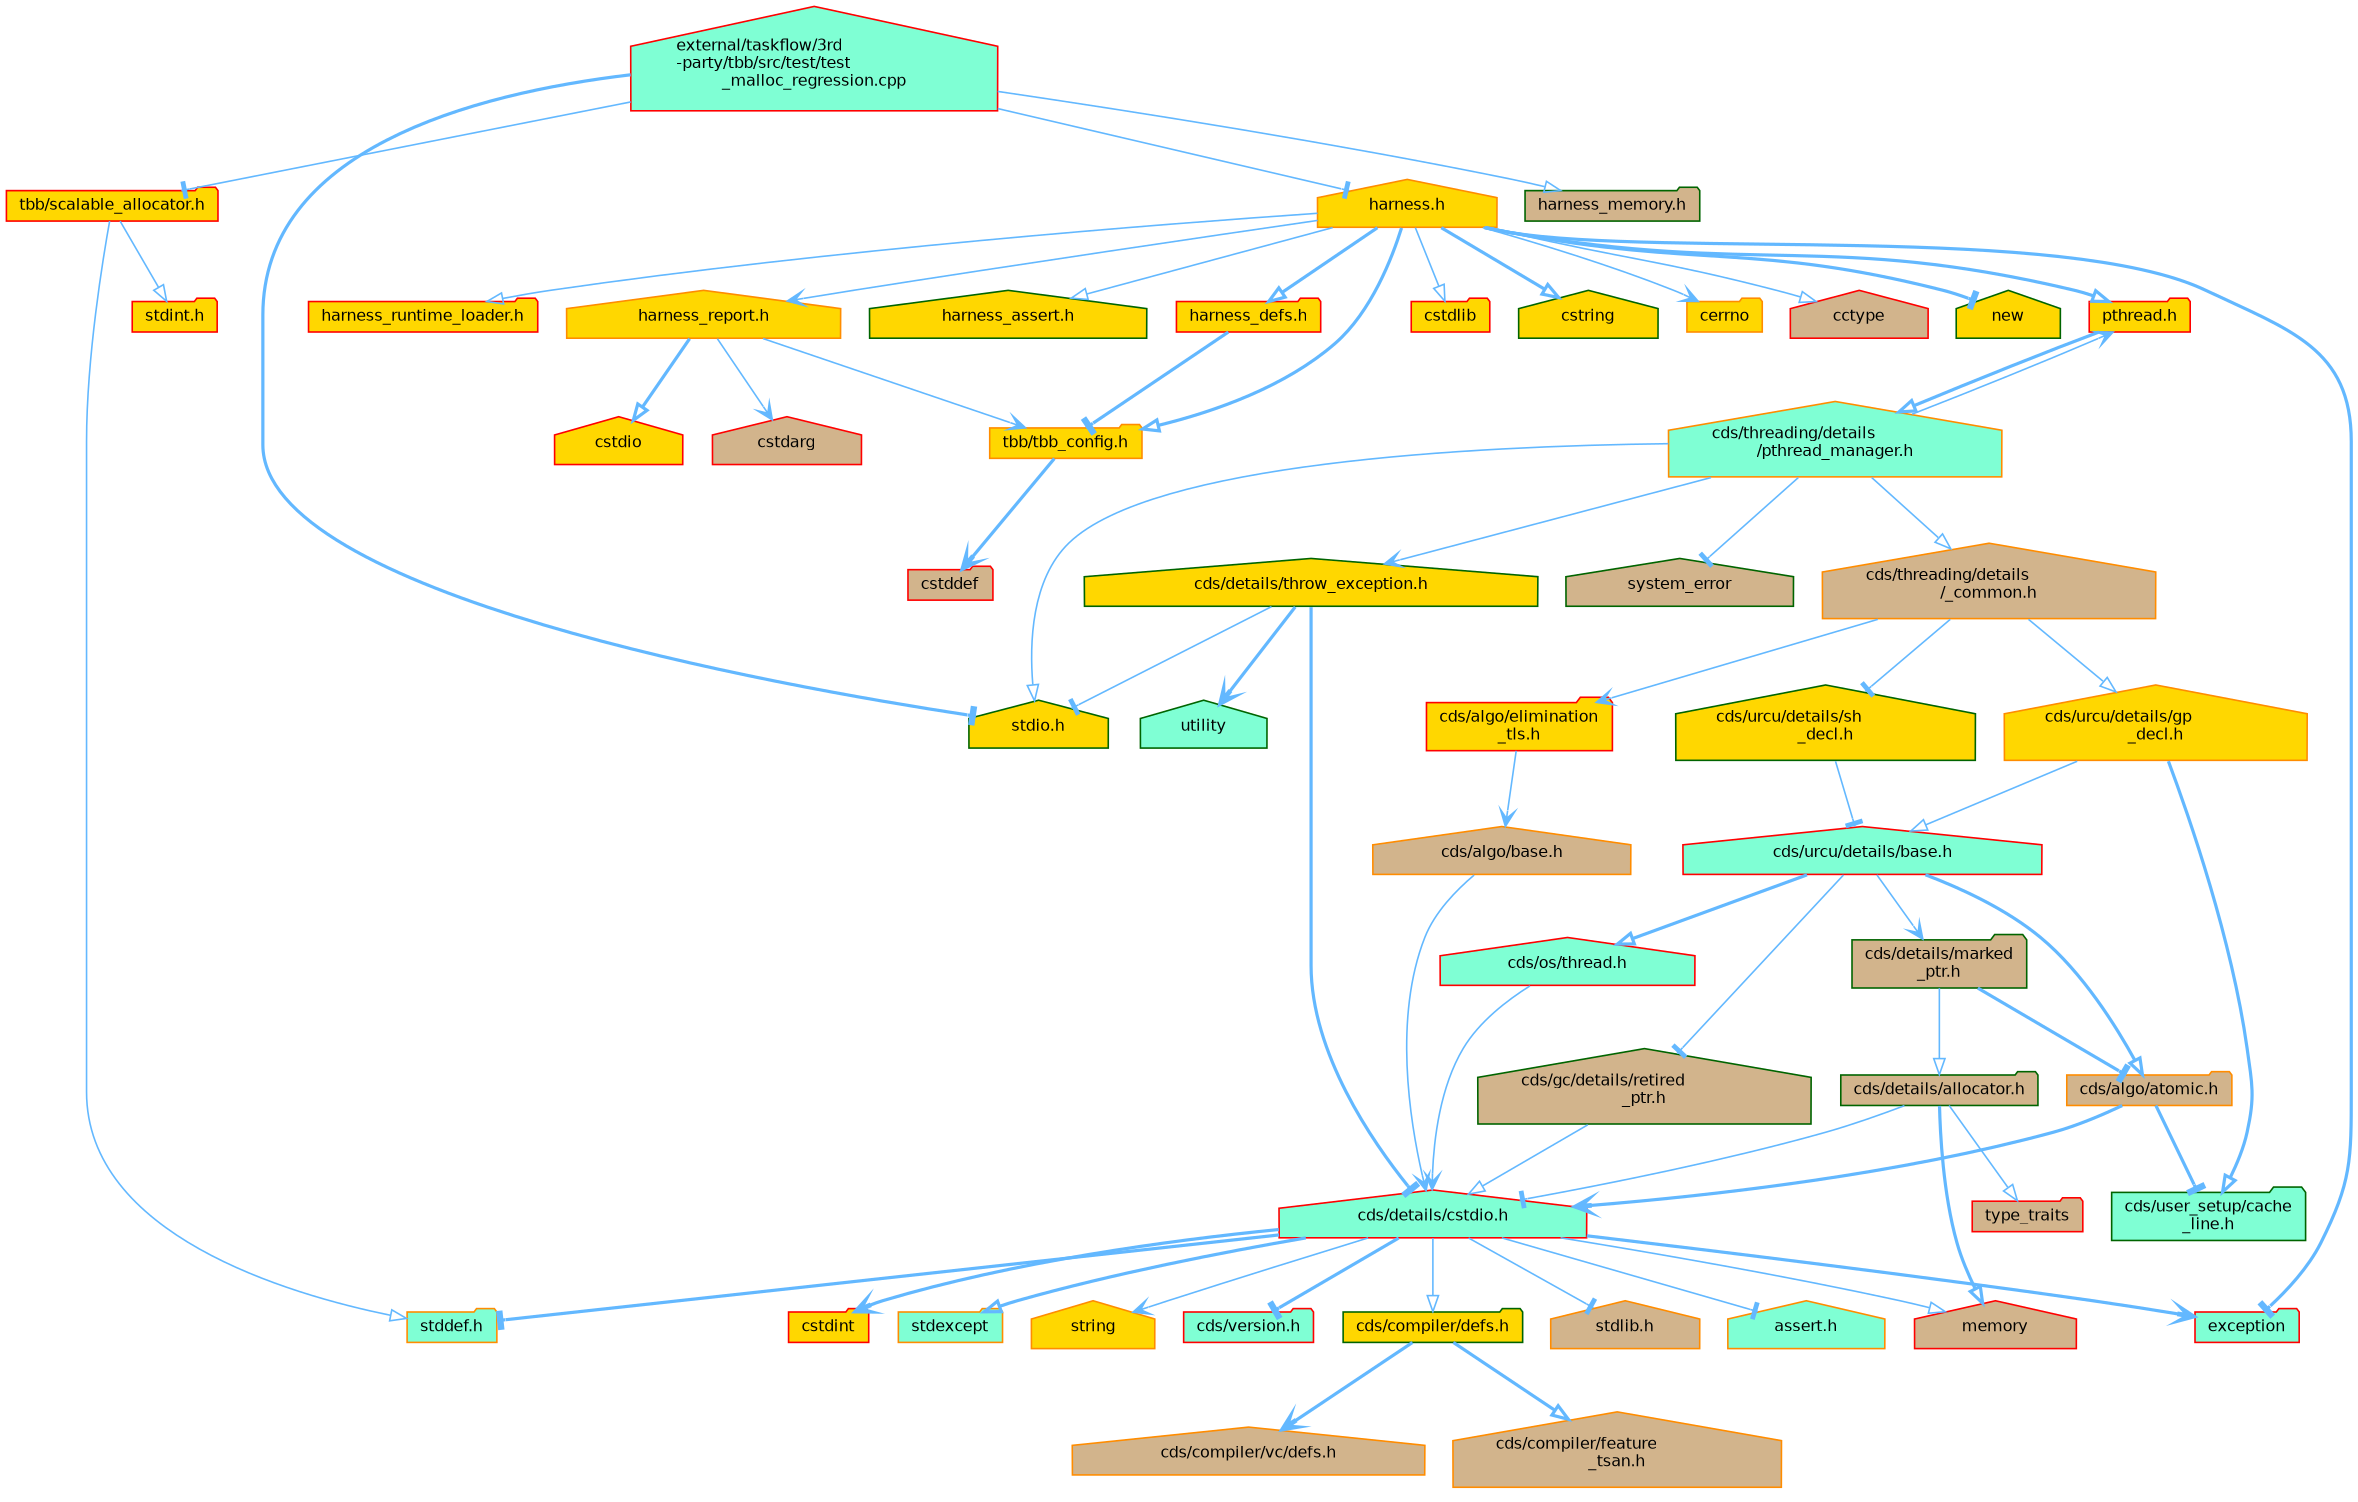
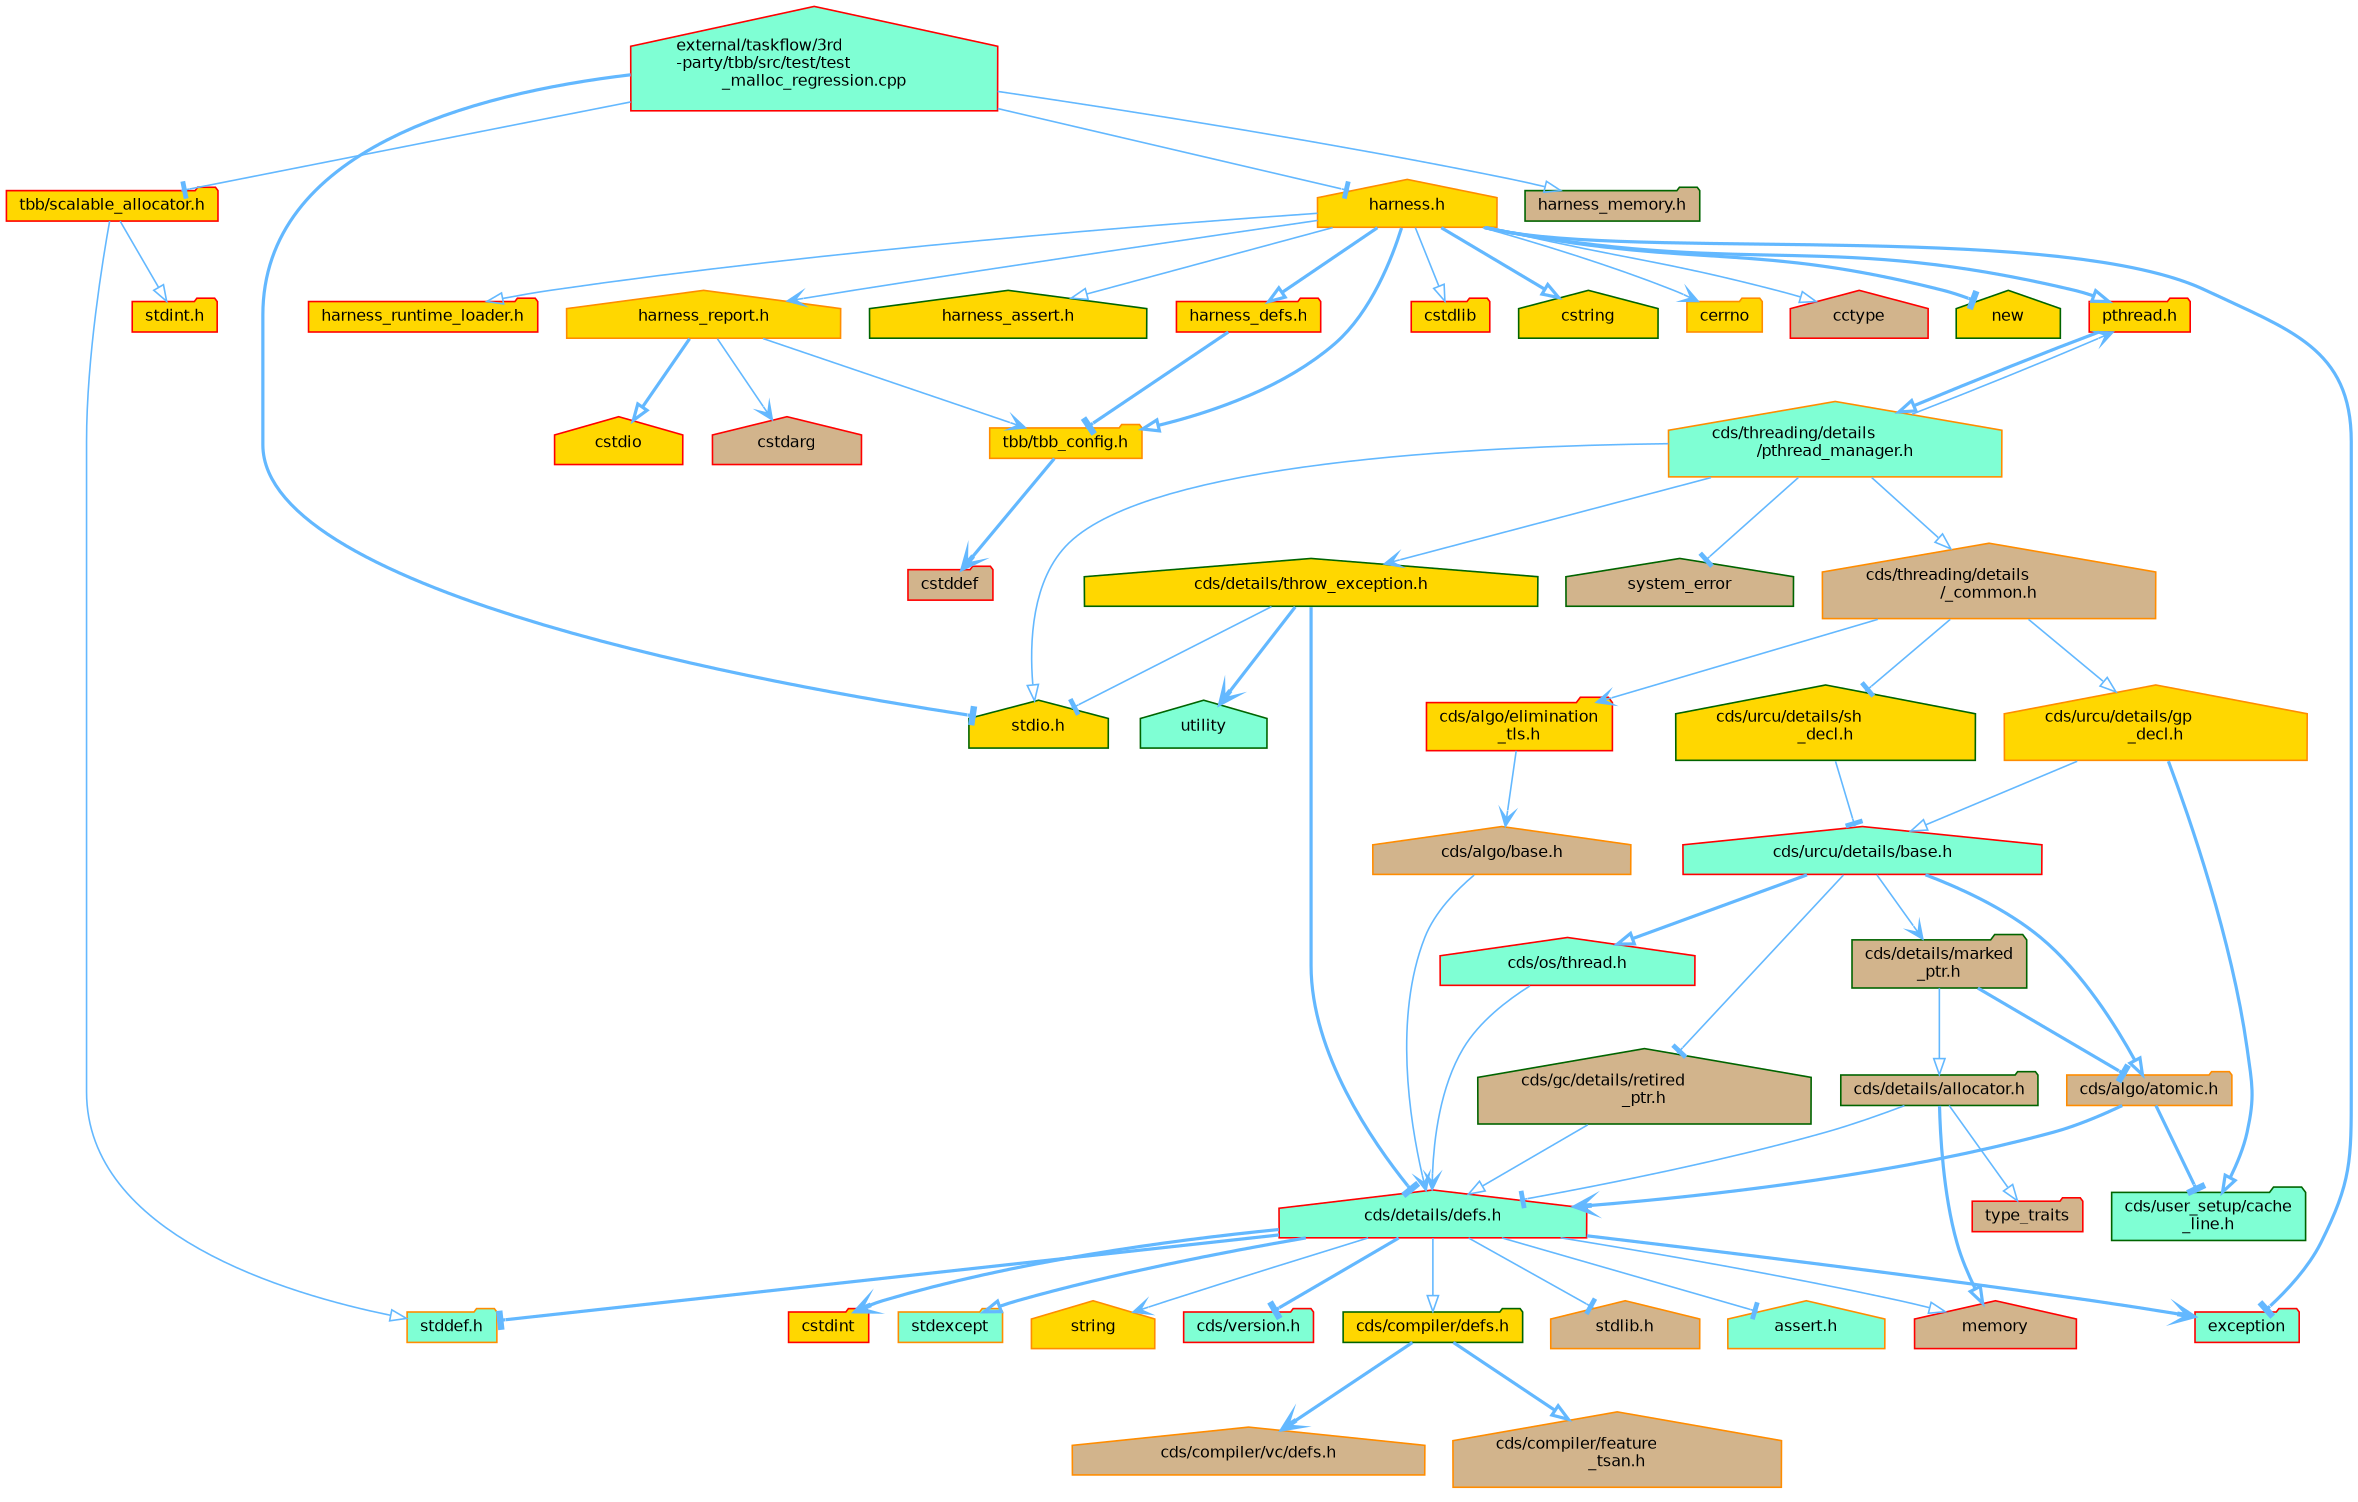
node "cds/details/cstdio.h": label "cds/details/cstdio.h" -> "cds/details/defs.h"
